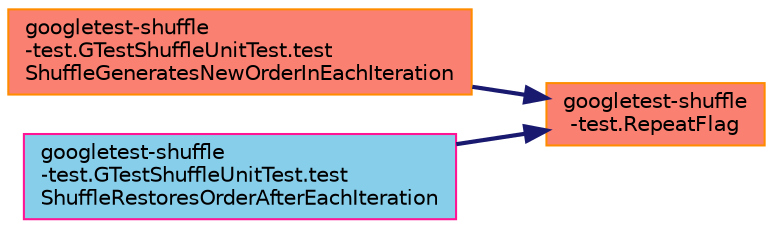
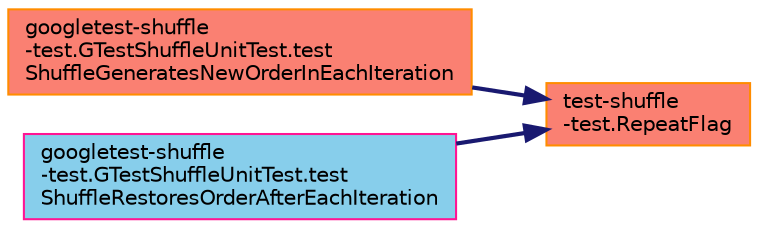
node "googletest-shuffle -test.RepeatFlag": label "googletest-shuffle -test.RepeatFlag" -> "test-shuffle -test.RepeatFlag"
